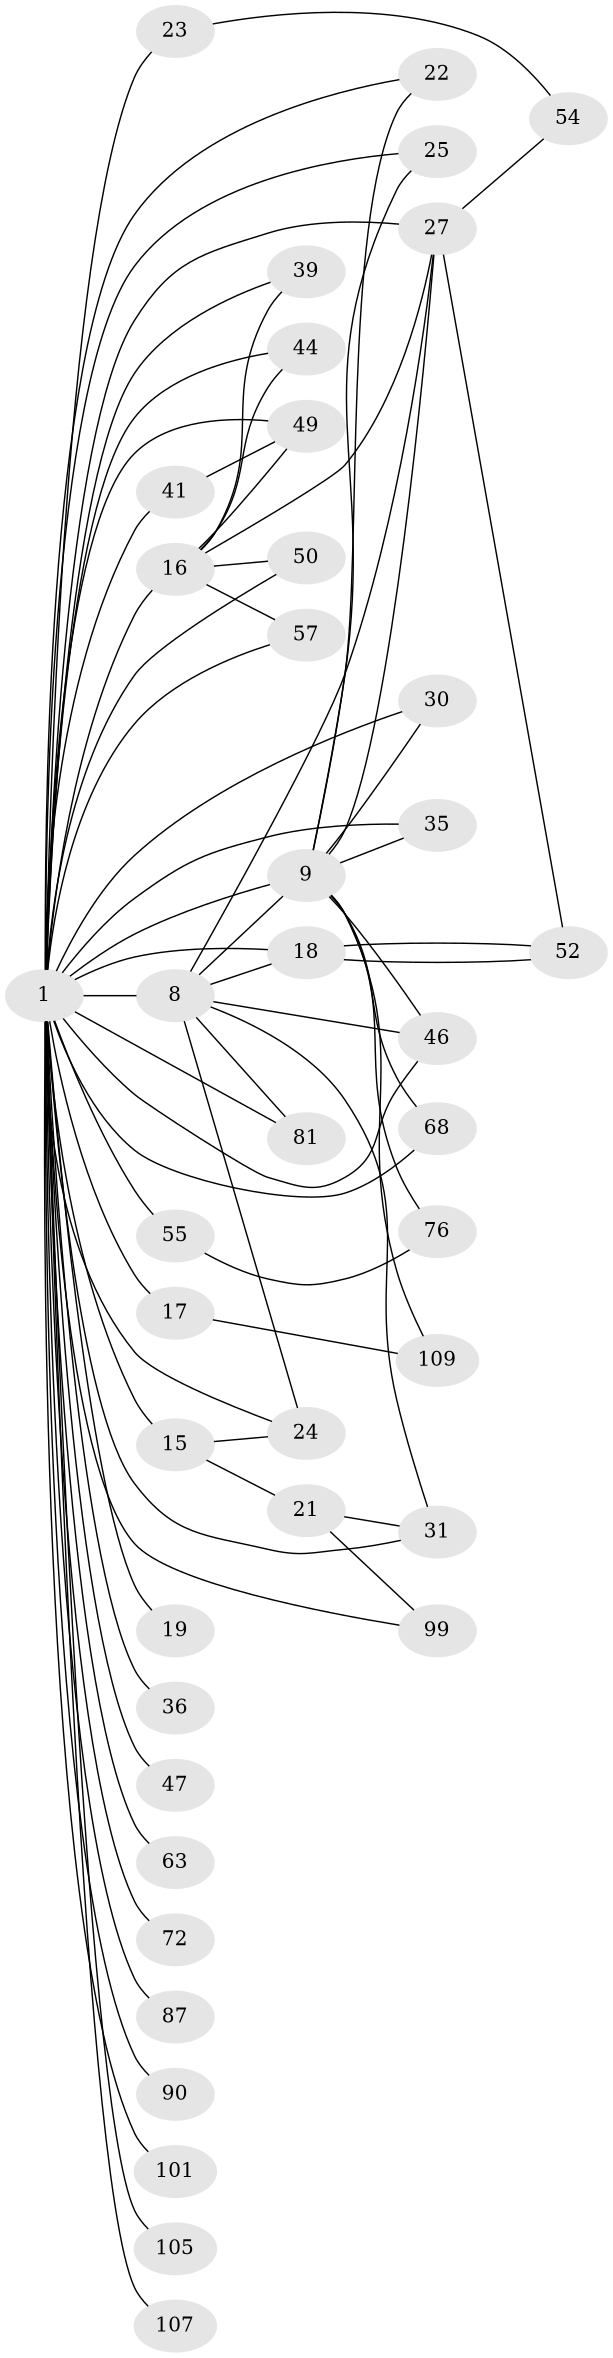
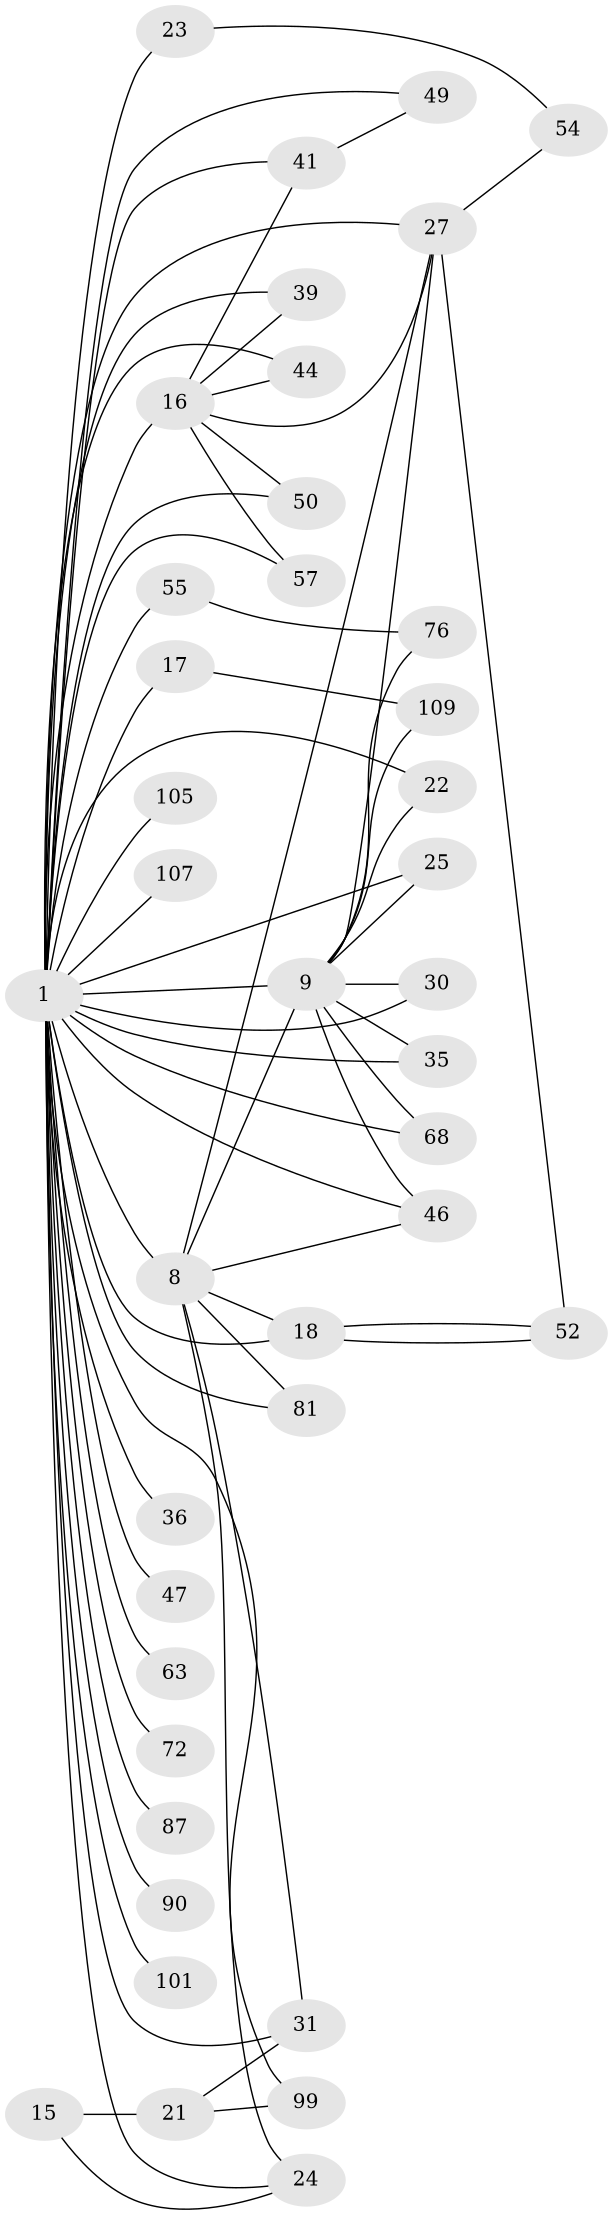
edge "49" -- "16": now "41" -- "16"
edge "1" -- "15": removed
node "19": removed
